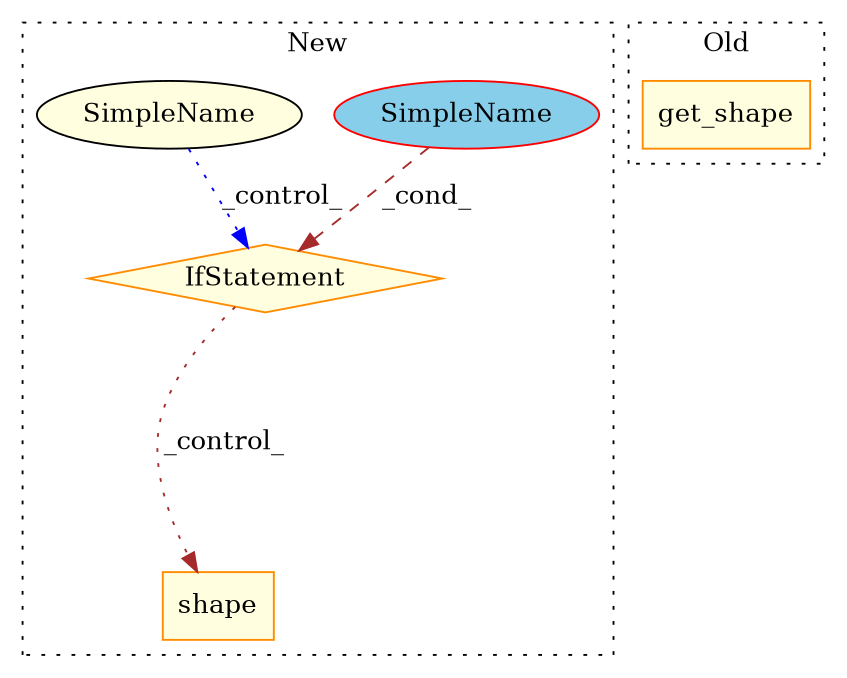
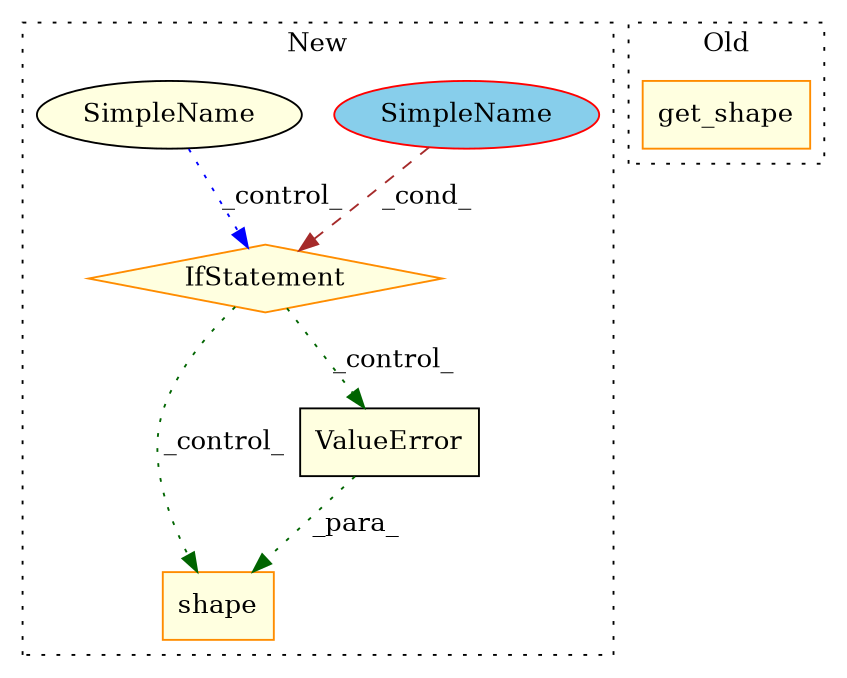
edge "IfStatement" -> "shape": color brown -> darkgreen
node "ValueError": added
